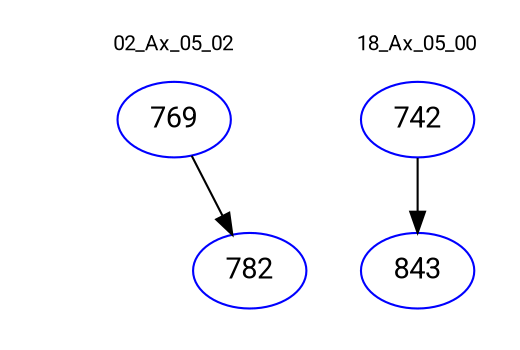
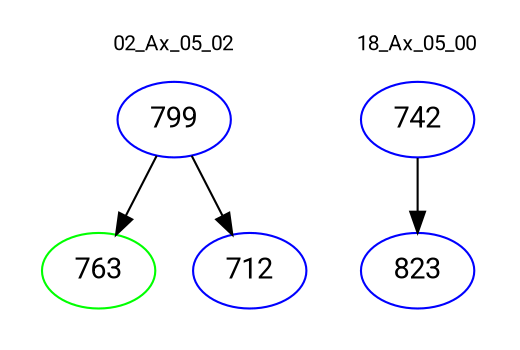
node "769": label "769" -> "799"
node "763": added
node "782": label "782" -> "712"
node "843": label "843" -> "823"
